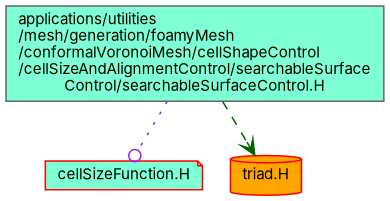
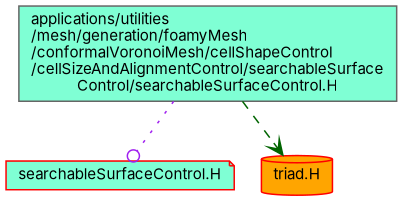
node "cellSizeFunction.H": label "cellSizeFunction.H" -> "searchableSurfaceControl.H"
